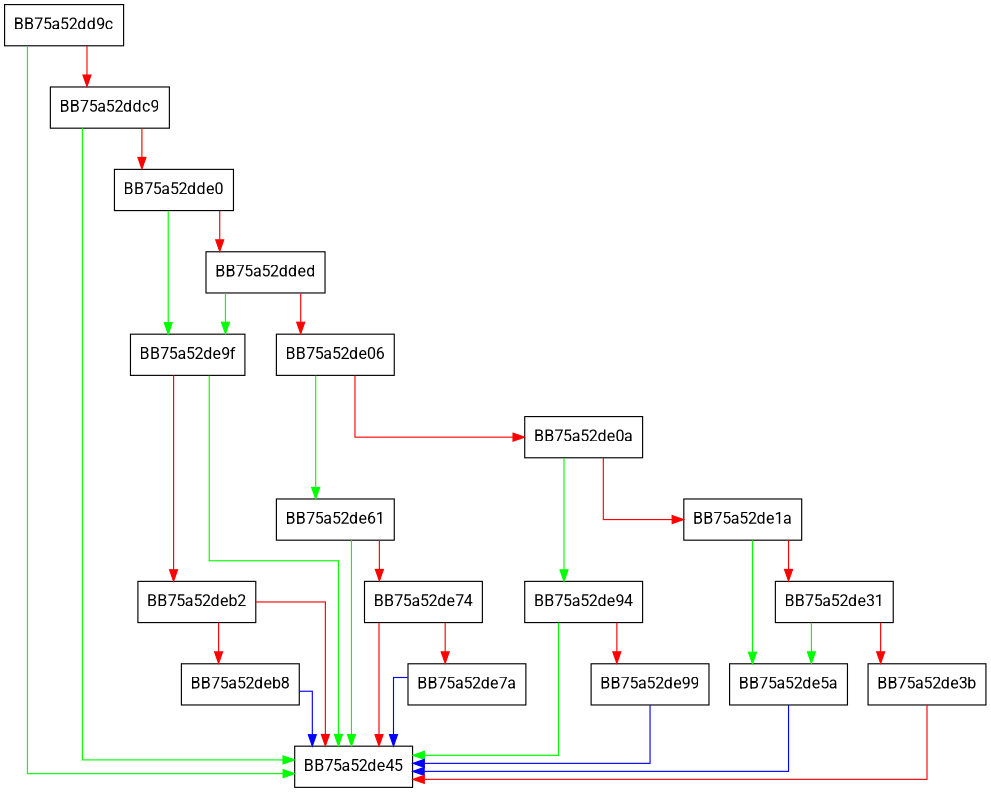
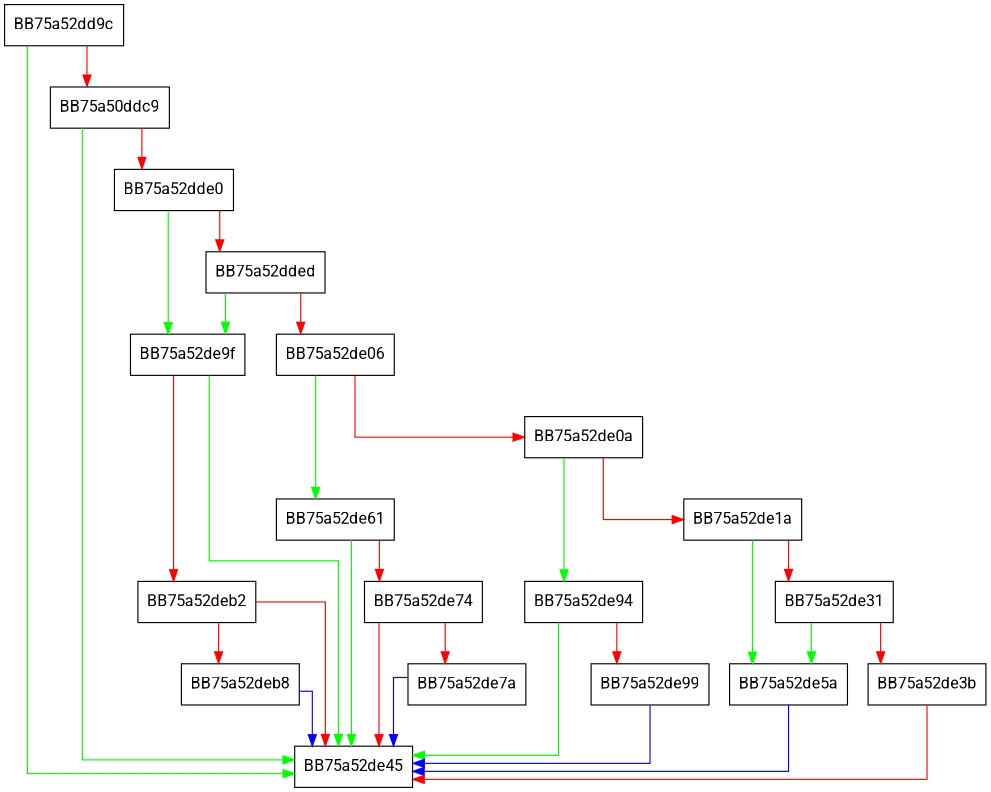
node "BB75a52ddc9": label "BB75a52ddc9" -> "BB75a50ddc9"
